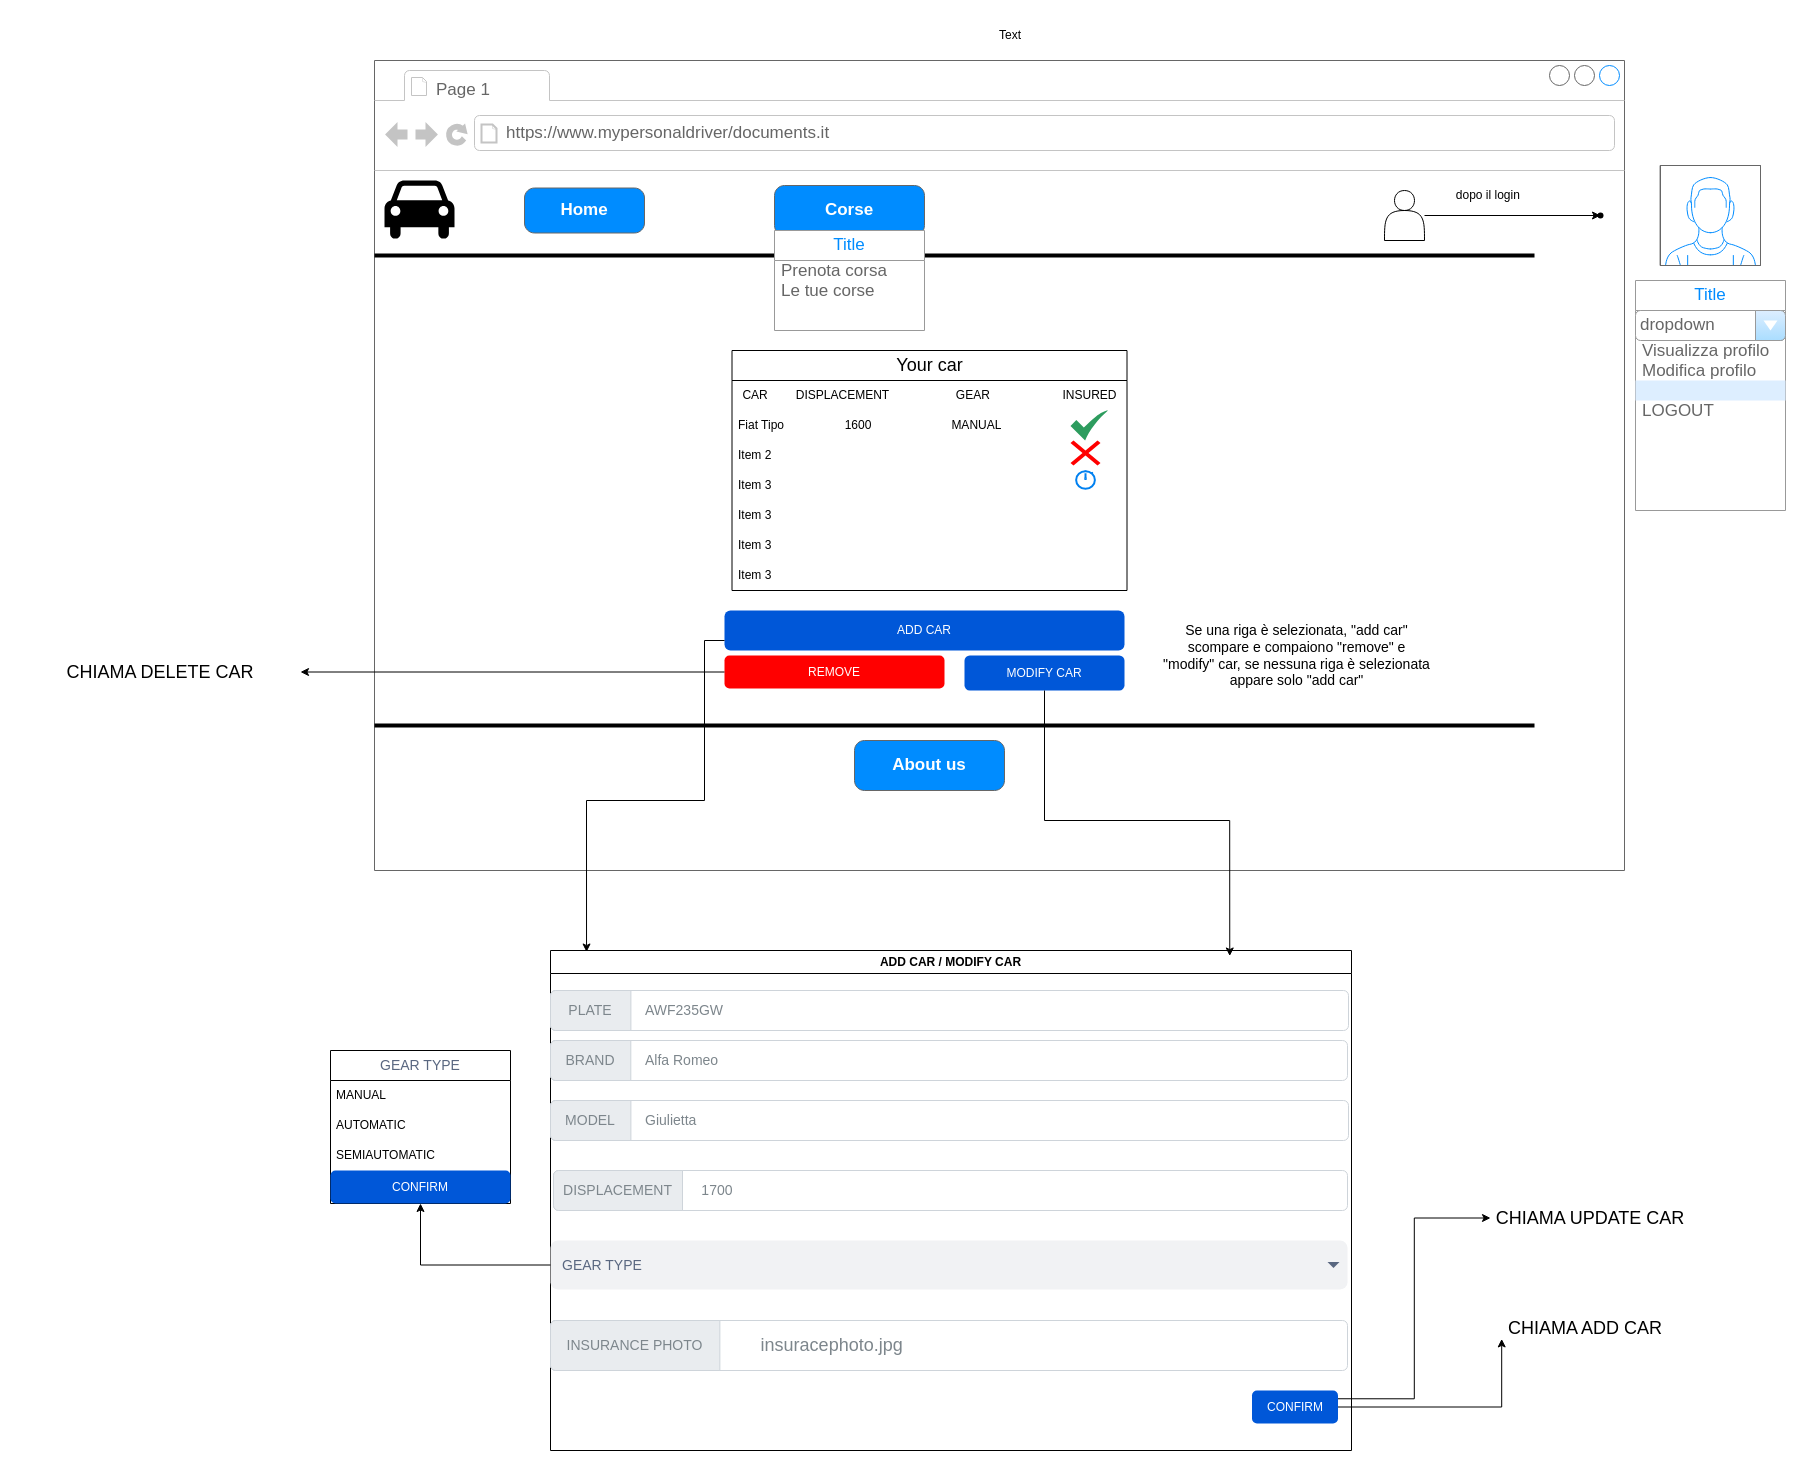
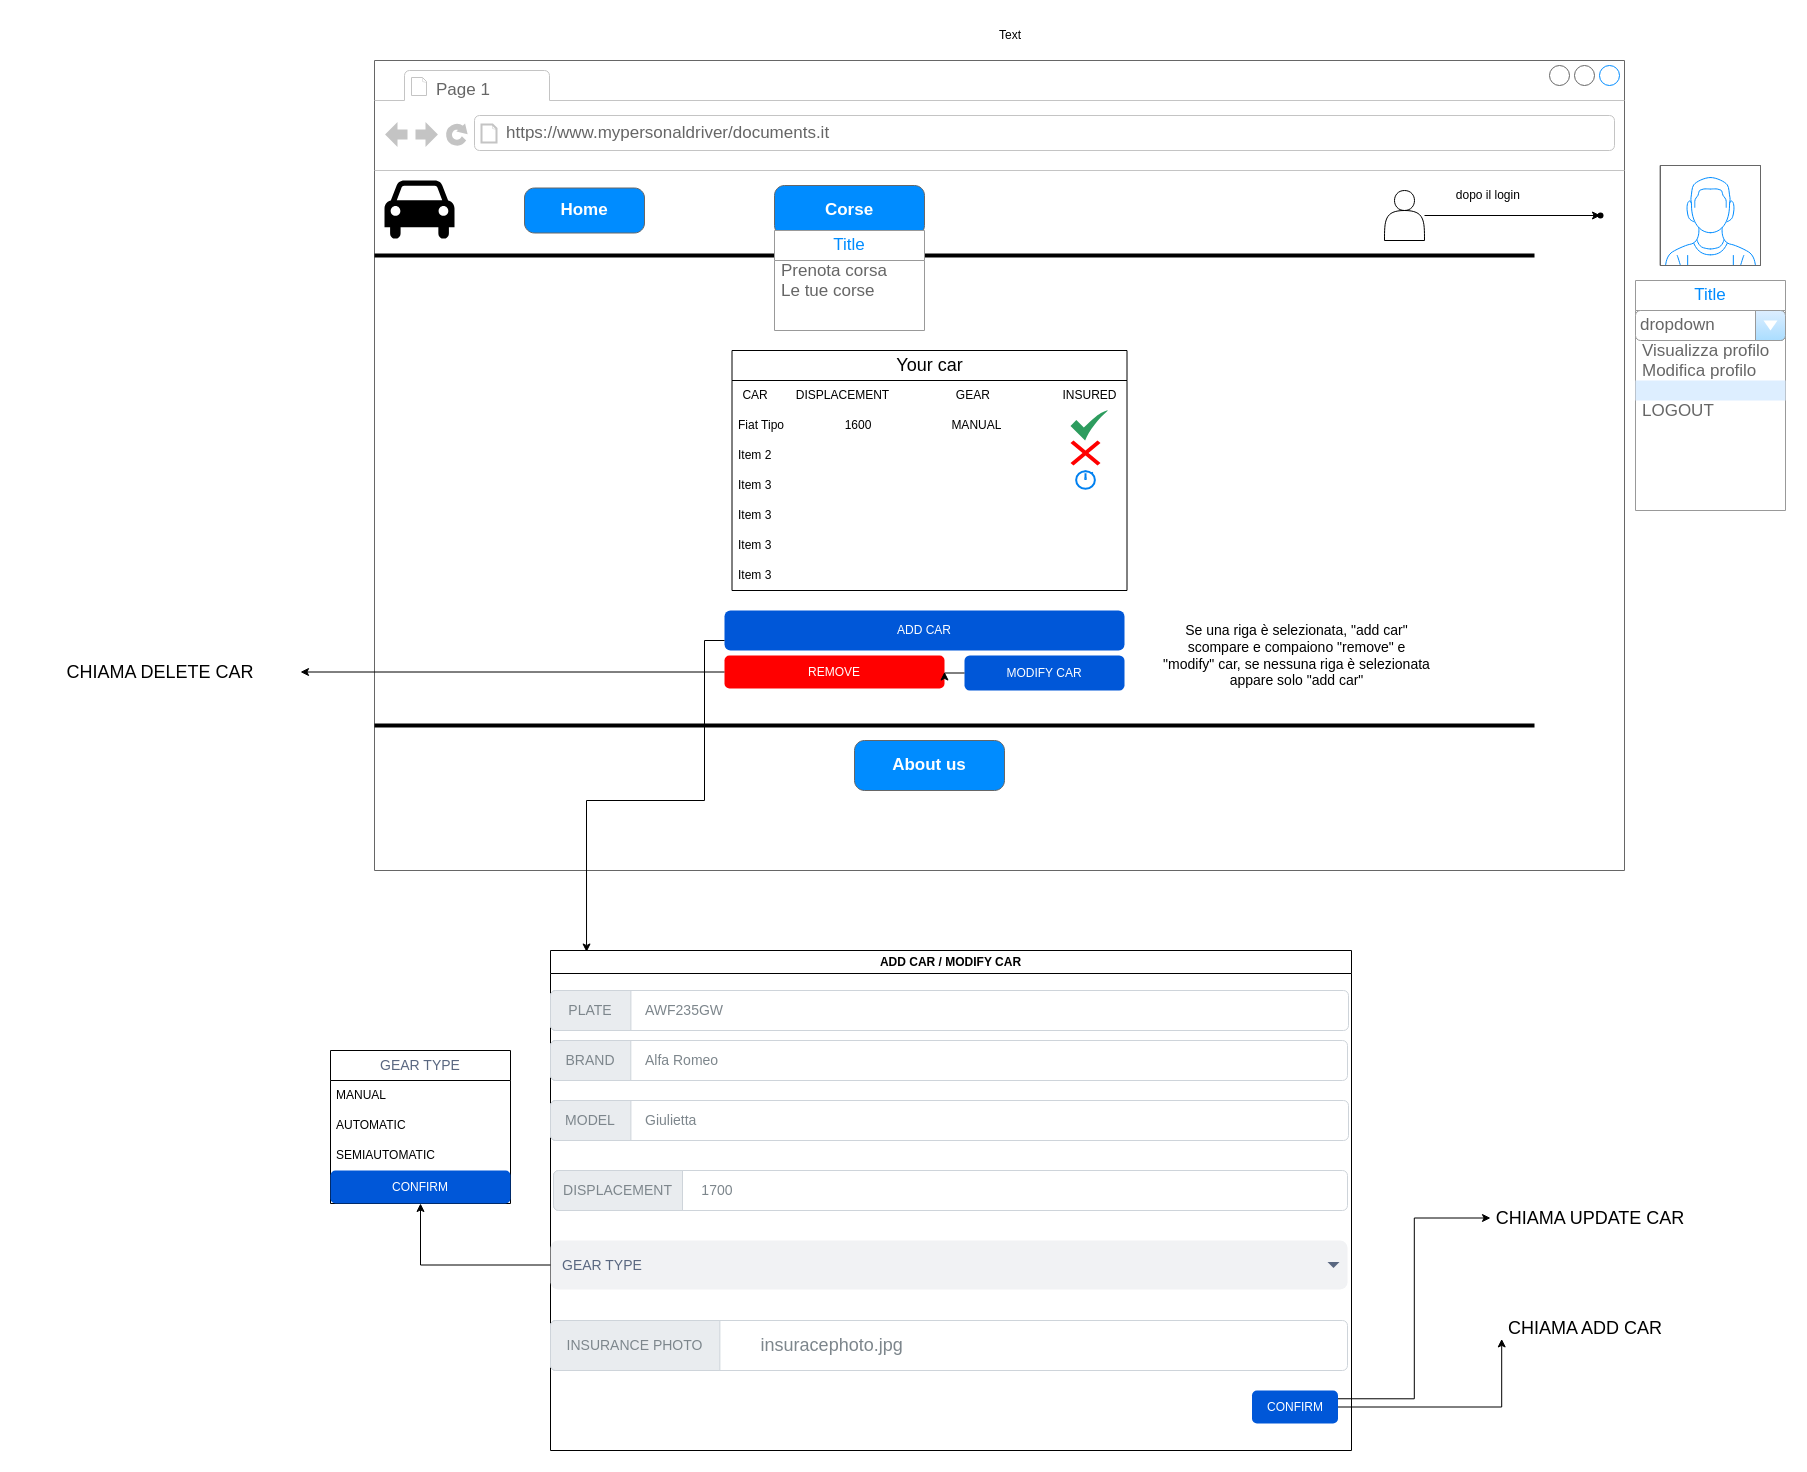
edge "MODIFY CAR" -> "ADD CAR / MODIFY CAR": now "MODIFY CAR" -> "REMOVE"
